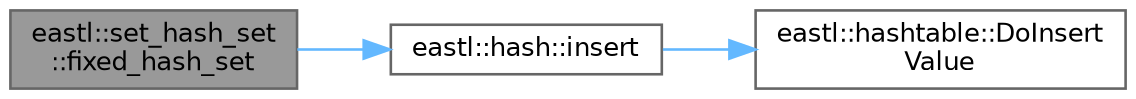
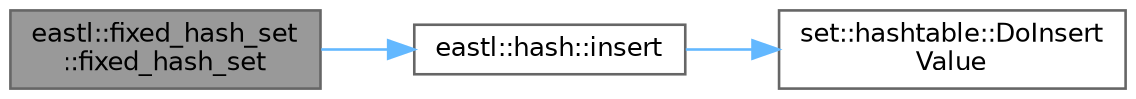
node "eastl::set_hash_set ::fixed_hash_set": label "eastl::set_hash_set ::fixed_hash_set" -> "eastl::fixed_hash_set ::fixed_hash_set"
node "eastl::hashtable::DoInsert Value": label "eastl::hashtable::DoInsert Value" -> "set::hashtable::DoInsert Value"
